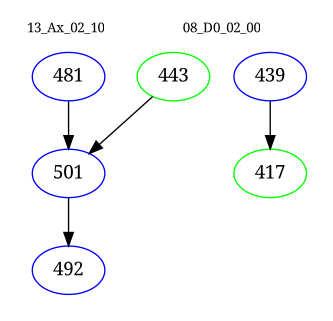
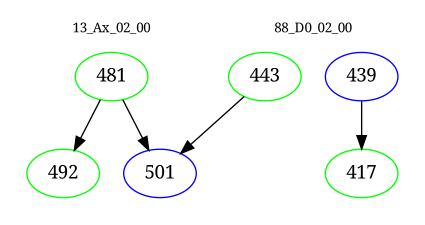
cluster "13_Ax_02_10": label "13_Ax_02_10" -> "13_Ax_02_00"
cluster "08_D0_02_00": label "08_D0_02_00" -> "88_D0_02_00"
node "481": color blue -> green
edge "501" -> "492": now "481" -> "492"
node "492": color blue -> green
